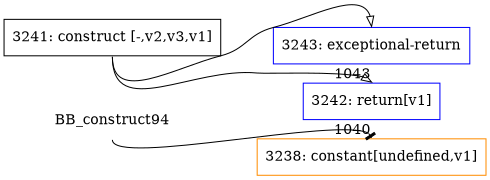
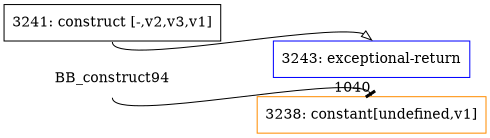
node "3242: return[v1]": removed
